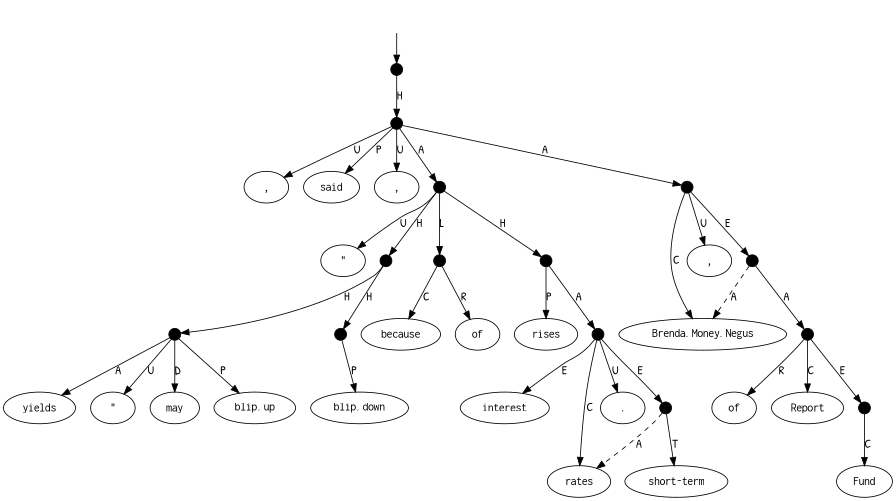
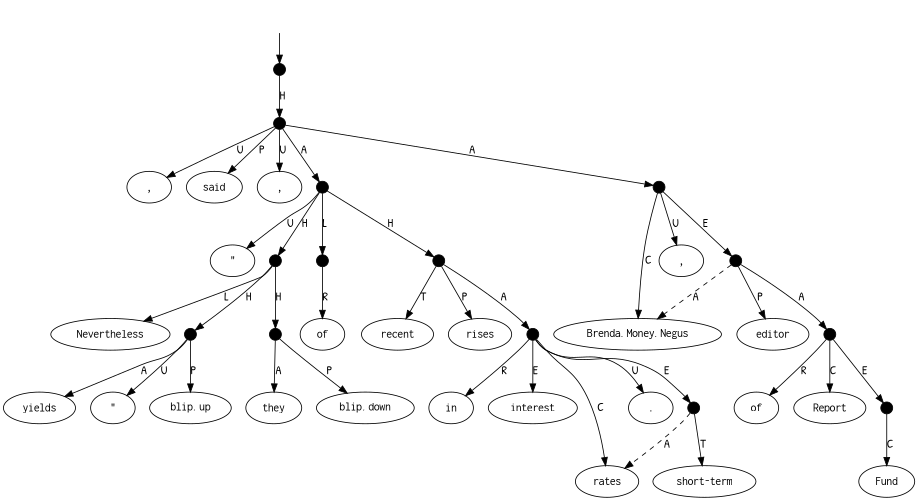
node "Nevertheless": added
node "recent": added
node "because": removed
node "editor": added
node "may": removed
node "they": added
node "in": added
